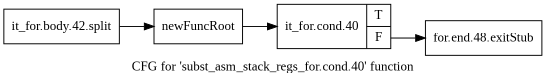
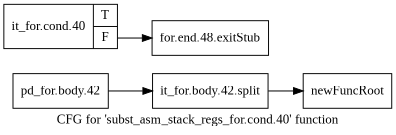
edge "newFuncRoot" -> "it_for.cond.40": removed
node "pd_for.body.42": added
